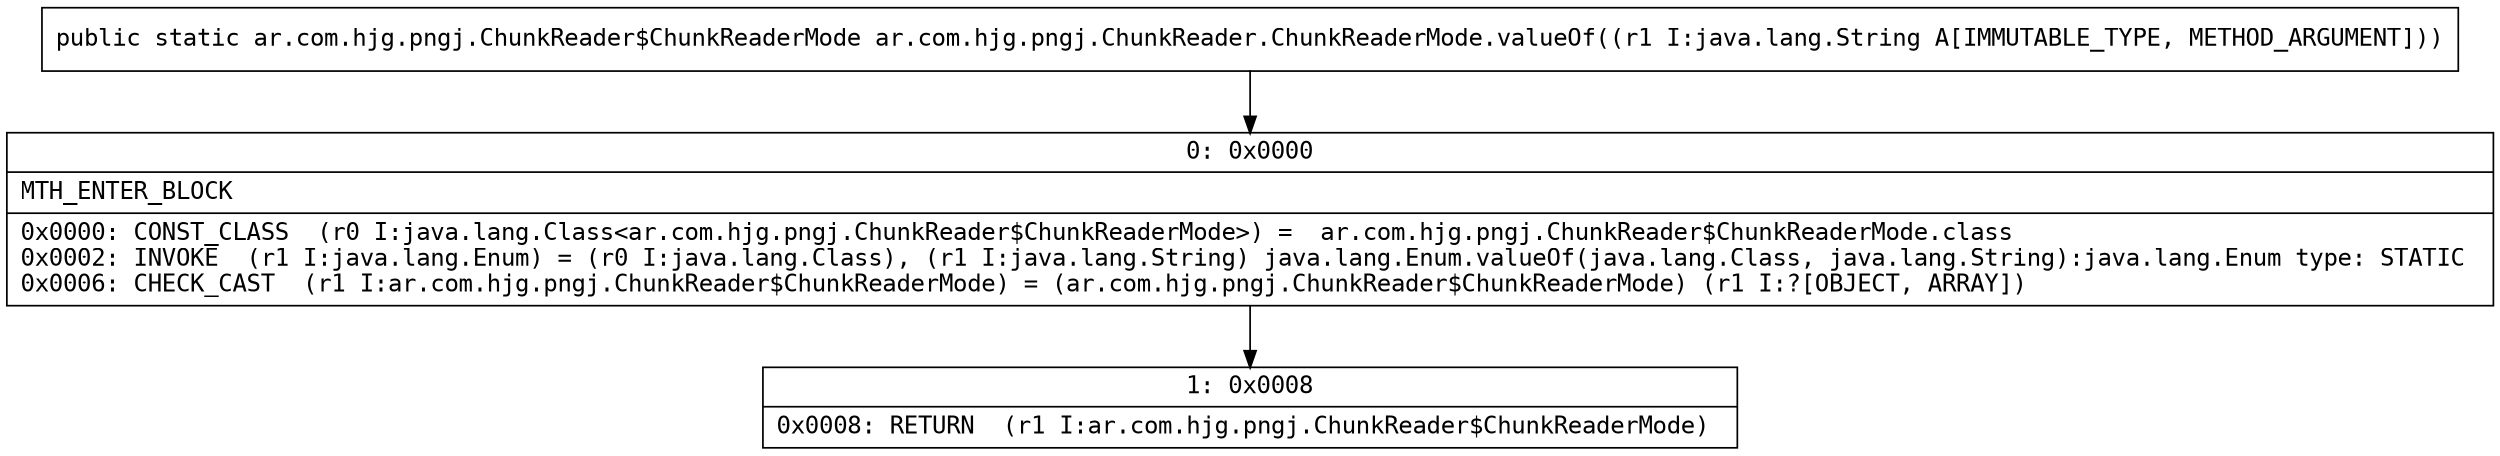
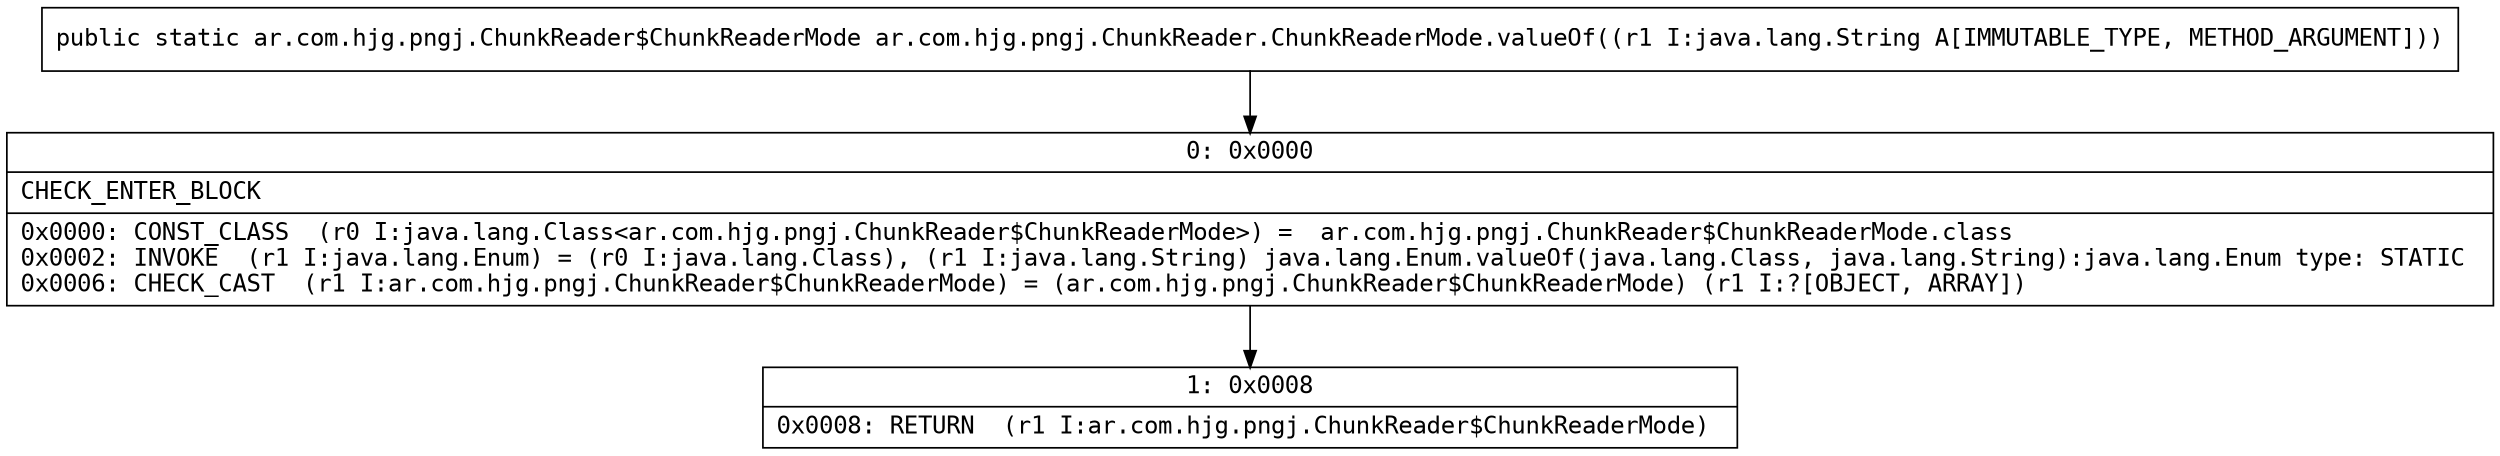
node "0: 0x0000": text "MTH_ENTER_BLOCK" -> "CHECK_ENTER_BLOCK"
